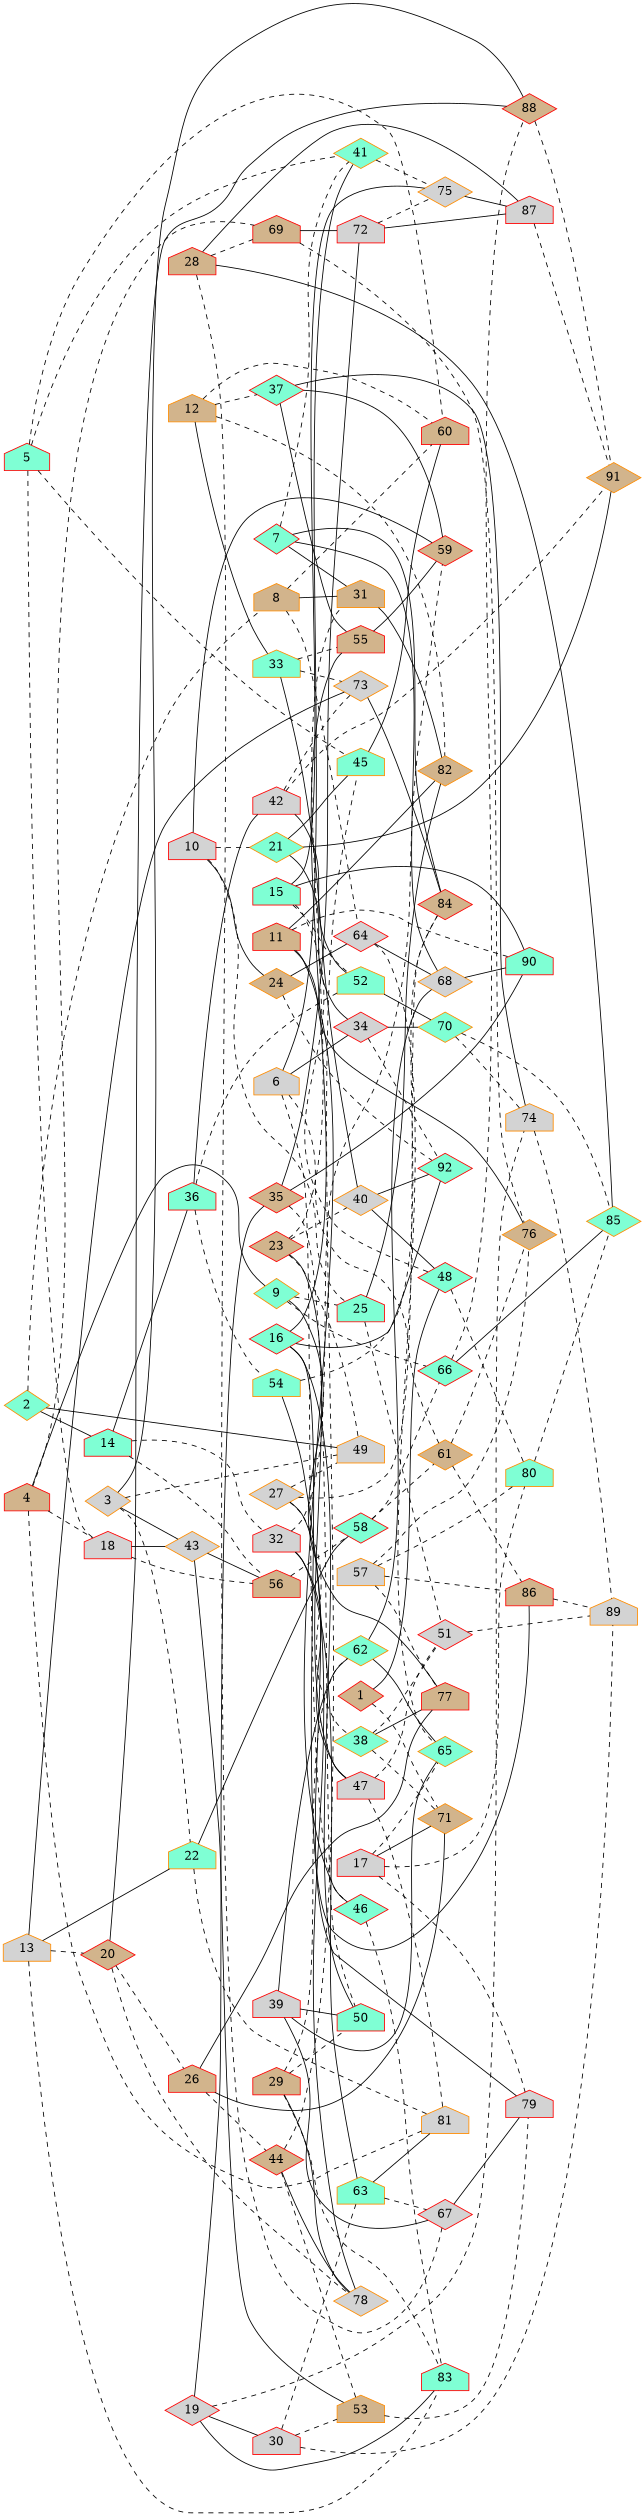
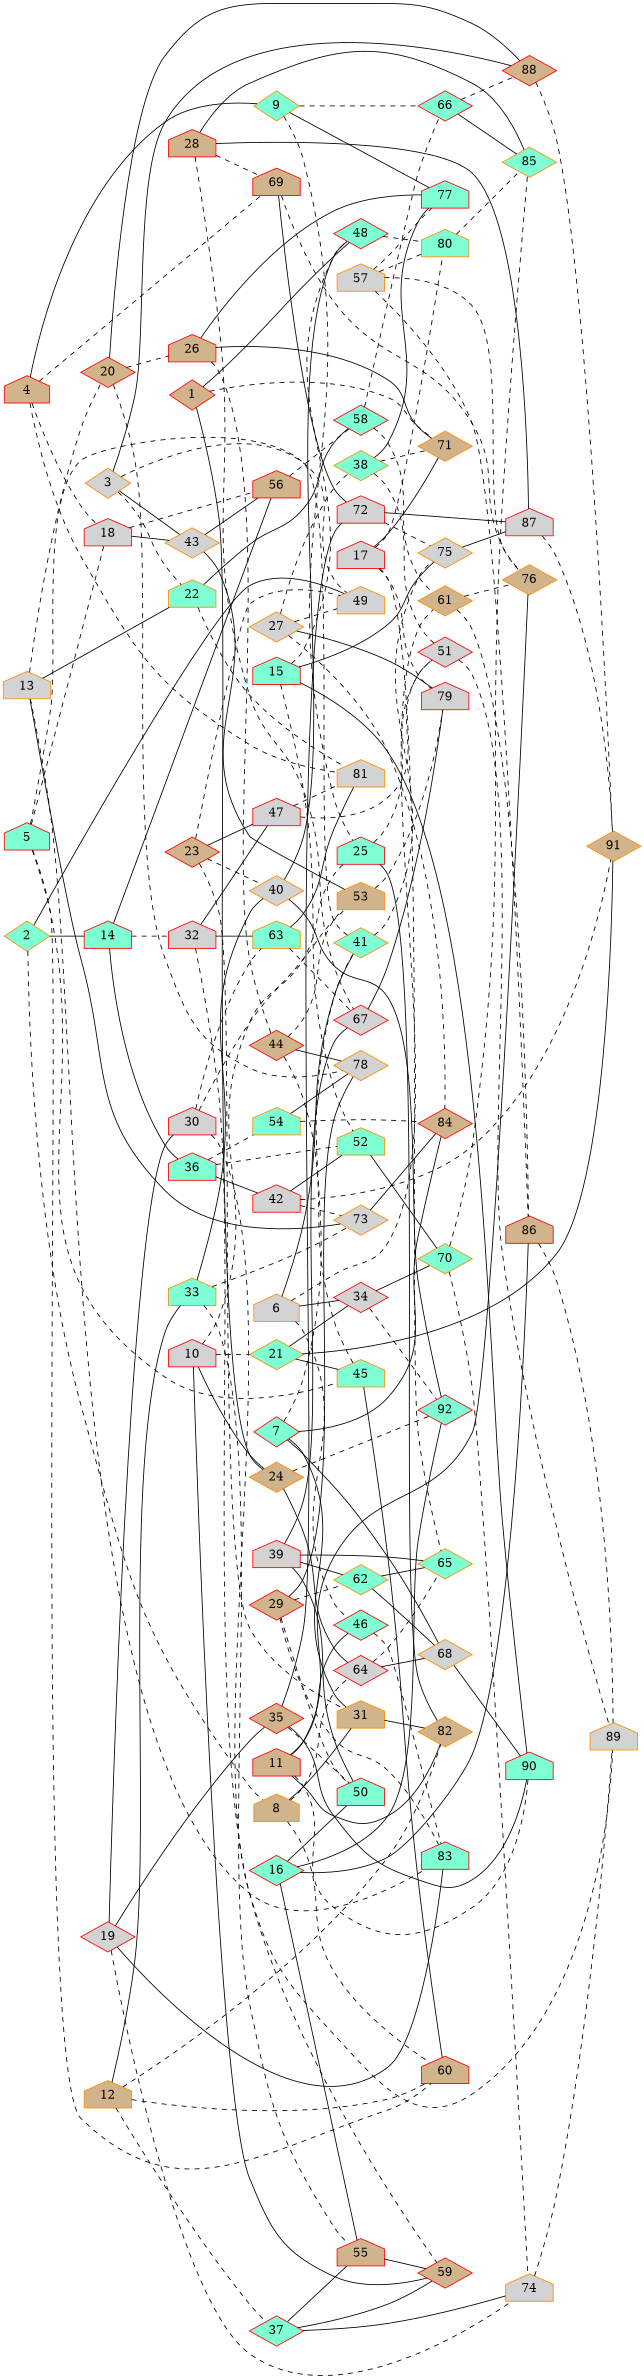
edge "1" -- "24": added
edge "14" -- "56": style dashed -> solid
node "77": fillcolor tan -> aquamarine
node "29": shape house -> diamond
